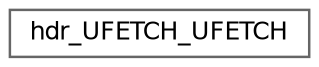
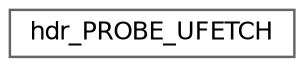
node "hdr_UFETCH_UFETCH": label "hdr_UFETCH_UFETCH" -> "hdr_PROBE_UFETCH"
